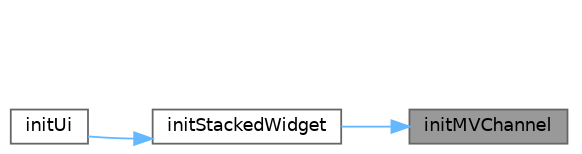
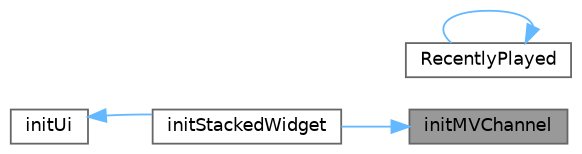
node "RecentlyPlayed": added
edge "initUi" -> "initStackedWidget": reversed
